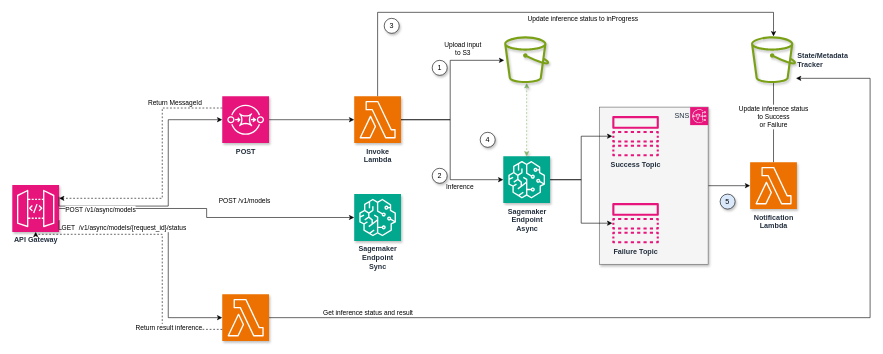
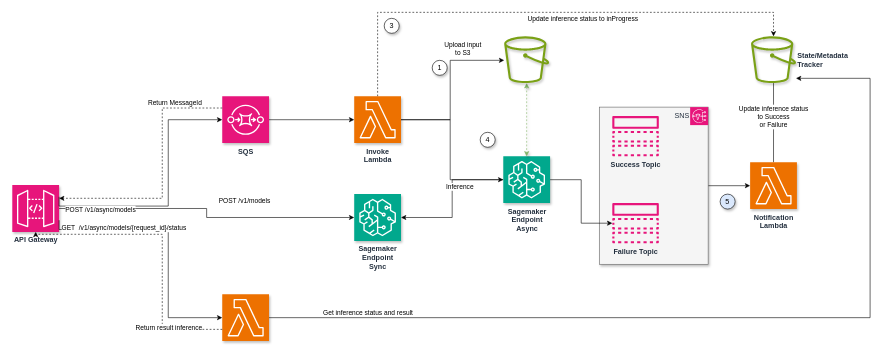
edge "Invoke Lambda" -> "State/Metadata Tracker": style solid -> dashed
edge "Sagemaker Endpoint Async" -> "Success Topic": now "Sagemaker Endpoint Async" -> "Sagemaker Endpoint Sync"
node "POST": label "POST" -> "SQS"
node "2": removed
